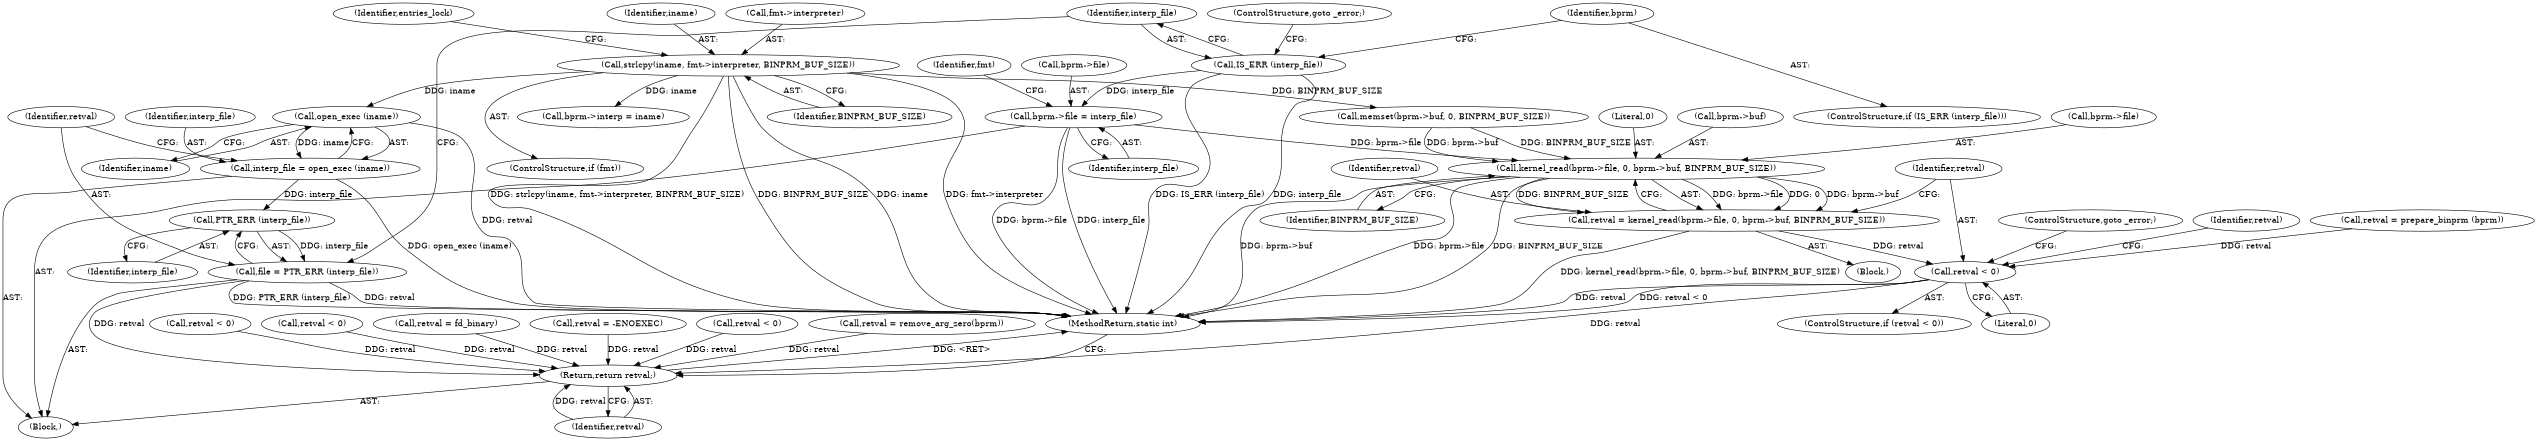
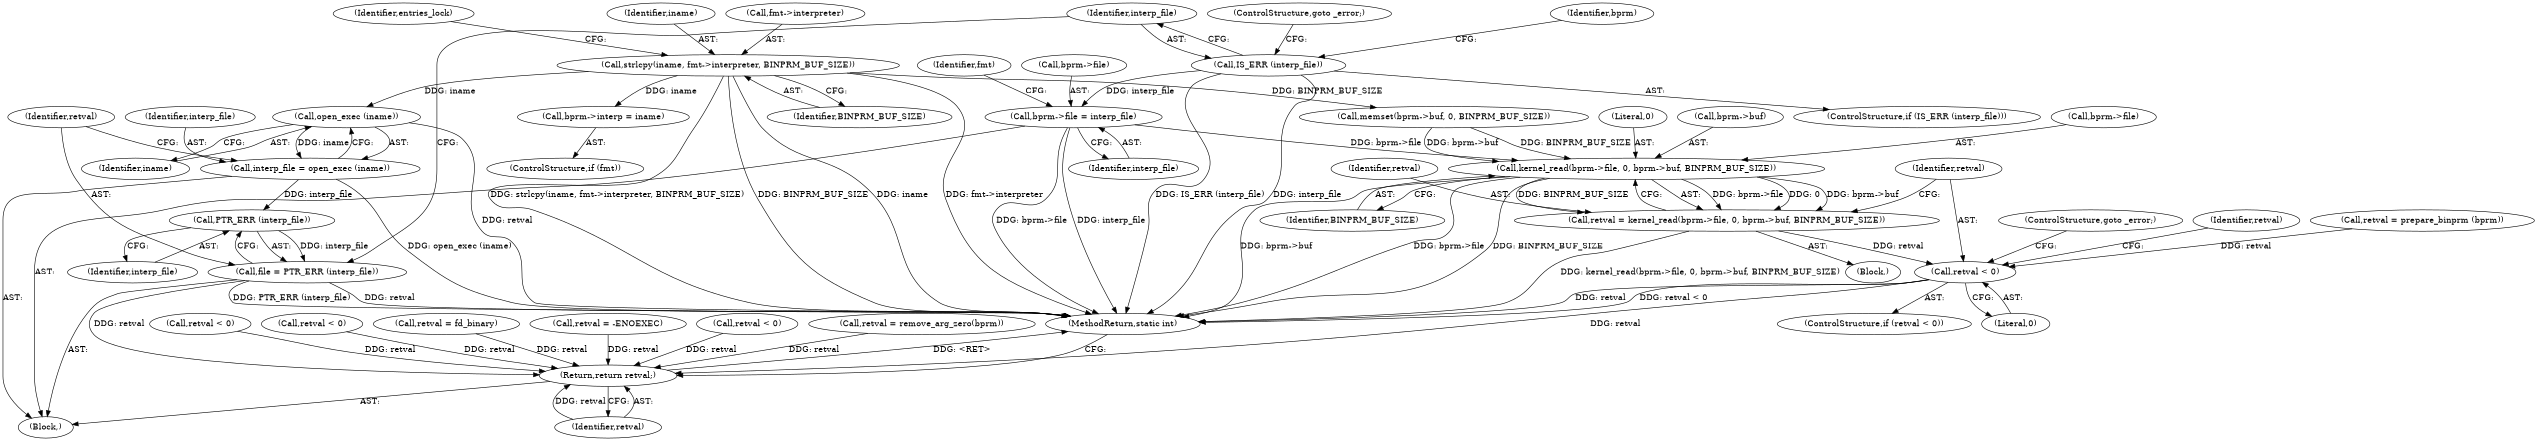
edge "(Identifier,bprm)" -> "(ControlStructure,if (IS_ERR (interp_file)))": now "(Call,IS_ERR (interp_file))" -> "(ControlStructure,if (IS_ERR (interp_file)))"
edge "(Call,strlcpy(iname, fmt->interpreter, BINPRM_BUF_SIZE))" -> "(ControlStructure,if (fmt))": now "(Call,bprm->interp = iname)" -> "(ControlStructure,if (fmt))"
